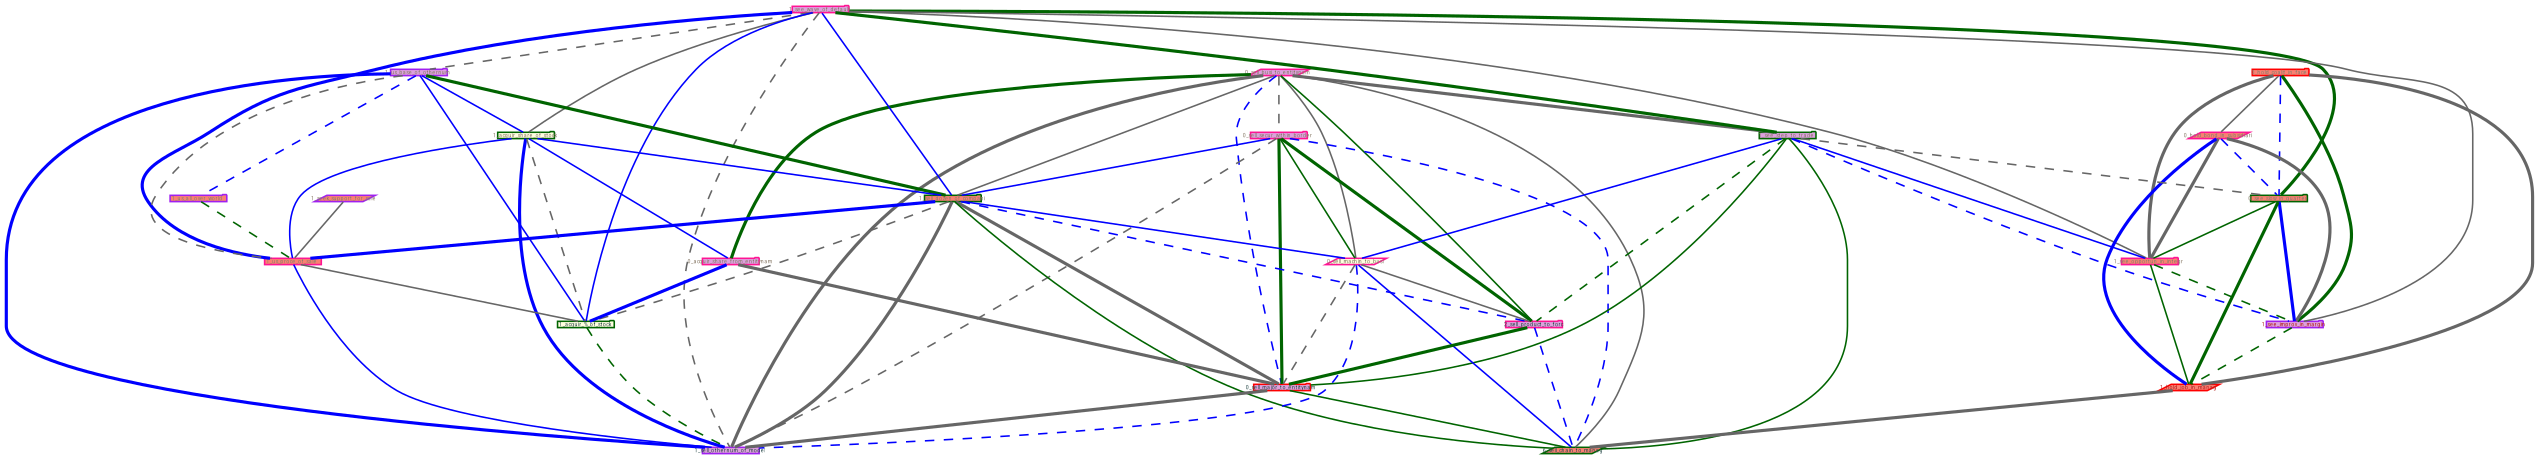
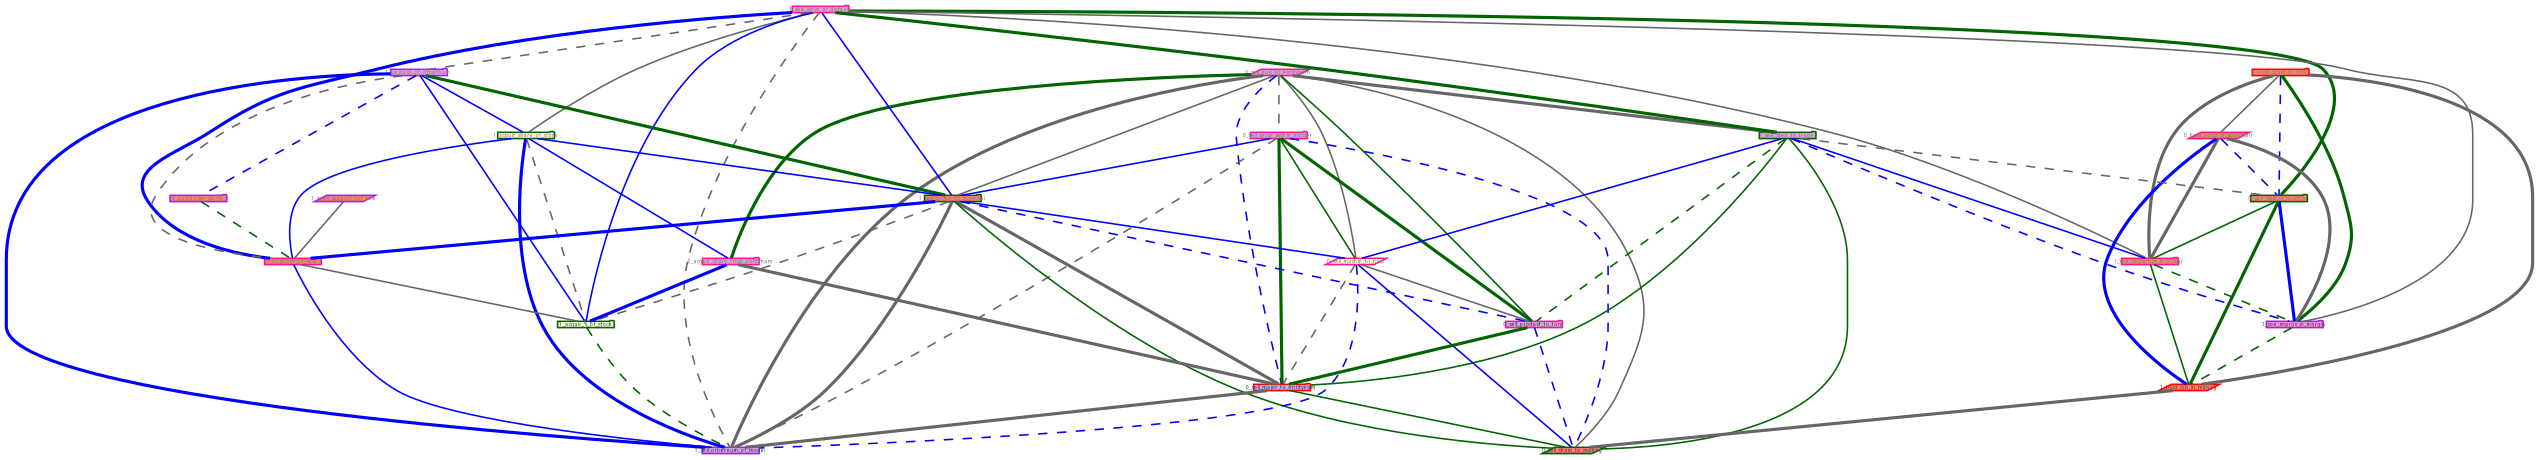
node "2_sell_product_to_forc": label "2_sell_product_to_forc" -> "0_sell_product_to_forc"
node "6_sell_chain_to_manag": label "6_sell_chain_to_manag" -> "0_sell_chain_to_manag"
